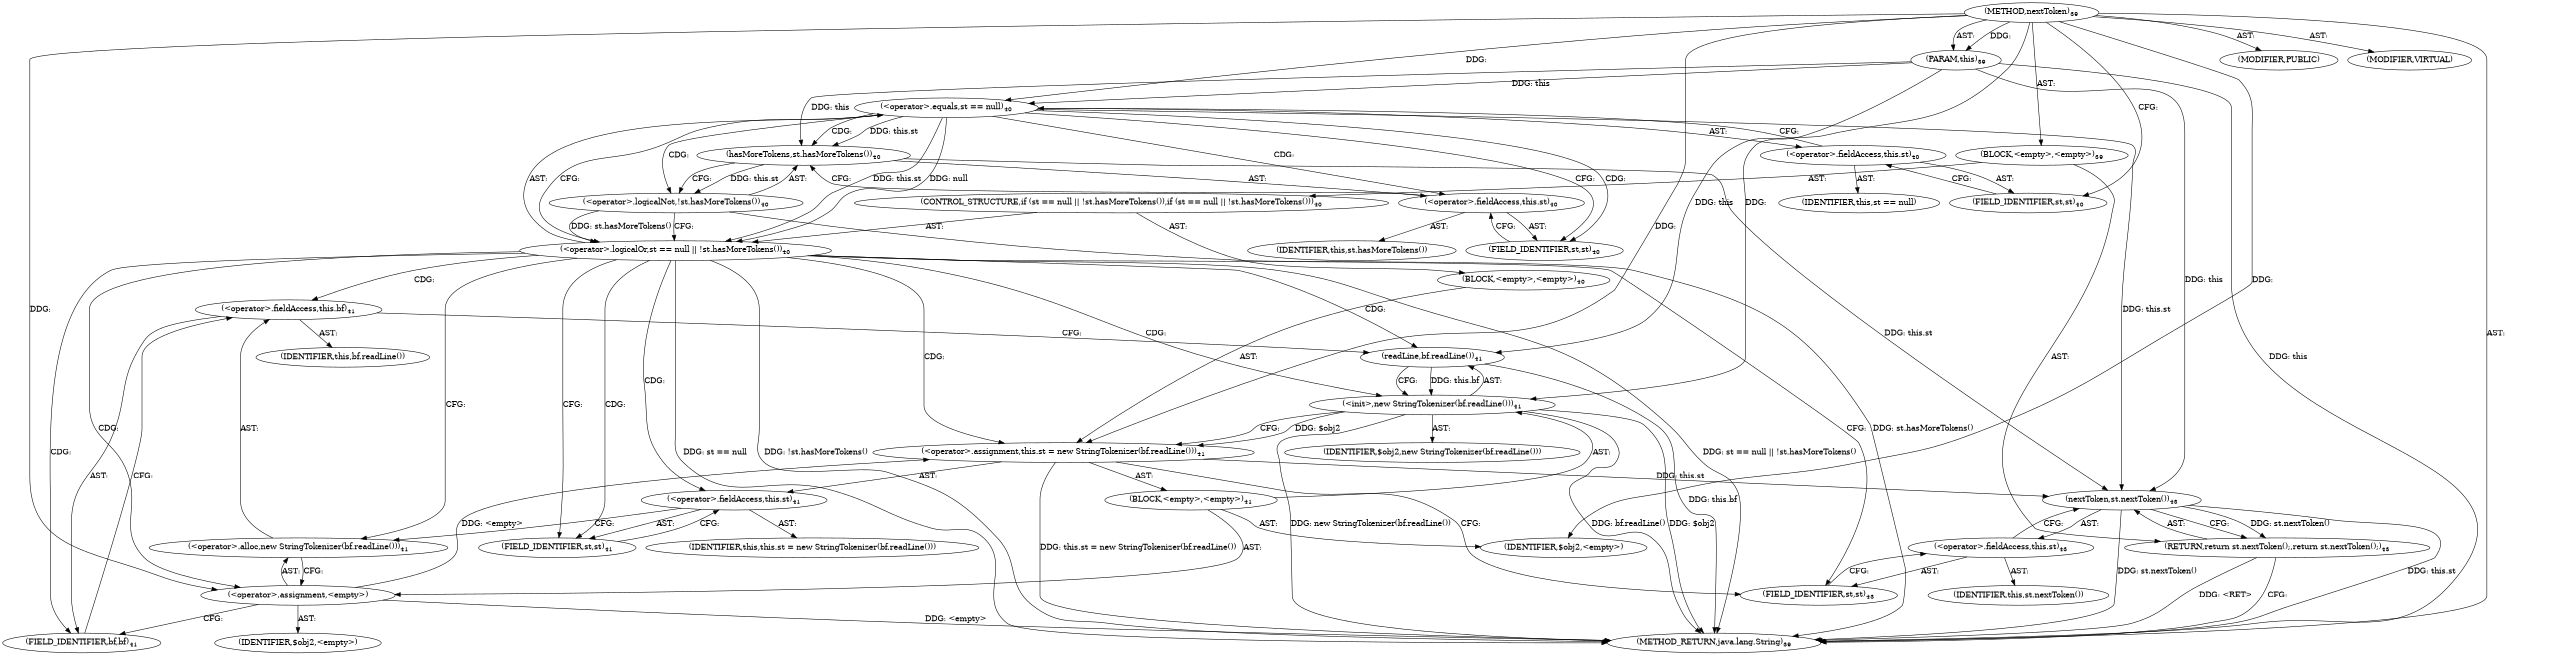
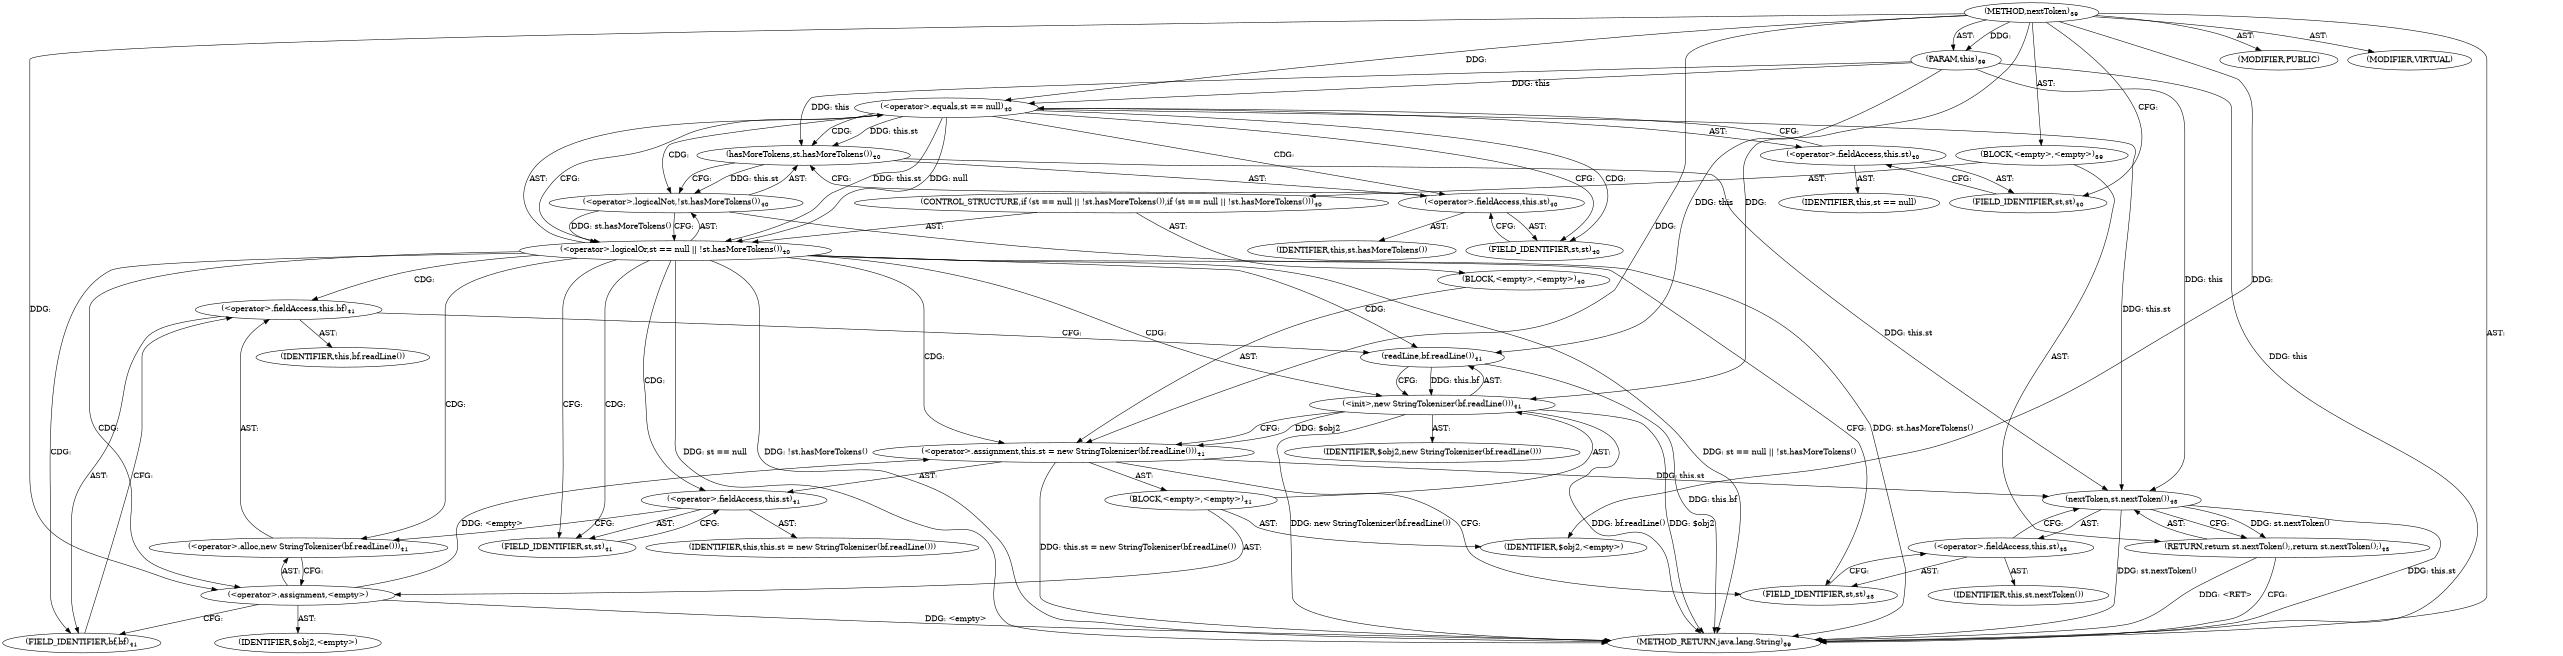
edge "(<operator>.logicalOr,st == null || !st.hasMoreTokens())" -> "(<operator>.logicalNot,!st.hasMoreTokens())": added, label "AST:"
edge "(<operator>.logicalOr,st == null || !st.hasMoreTokens())" -> "(<operator>.alloc,new StringTokenizer(bf.readLine()))": label "CFG: " -> "CDG: "
